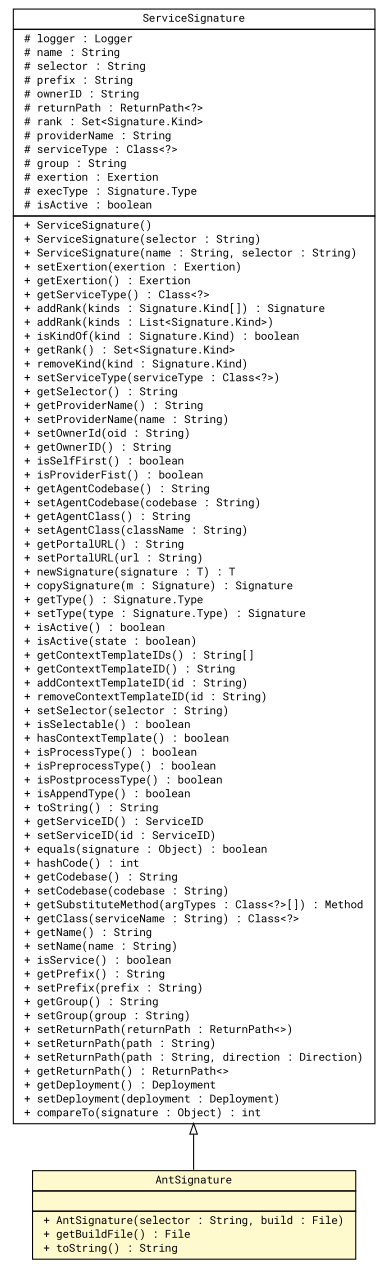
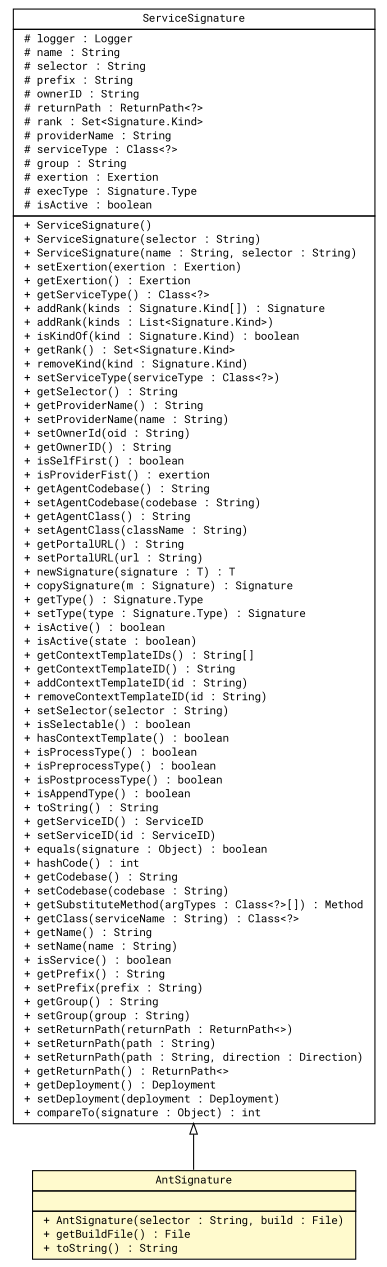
node "ServiceSignature": text "+ isProviderFist() : boolean" -> "+ isProviderFist() : exertion"
